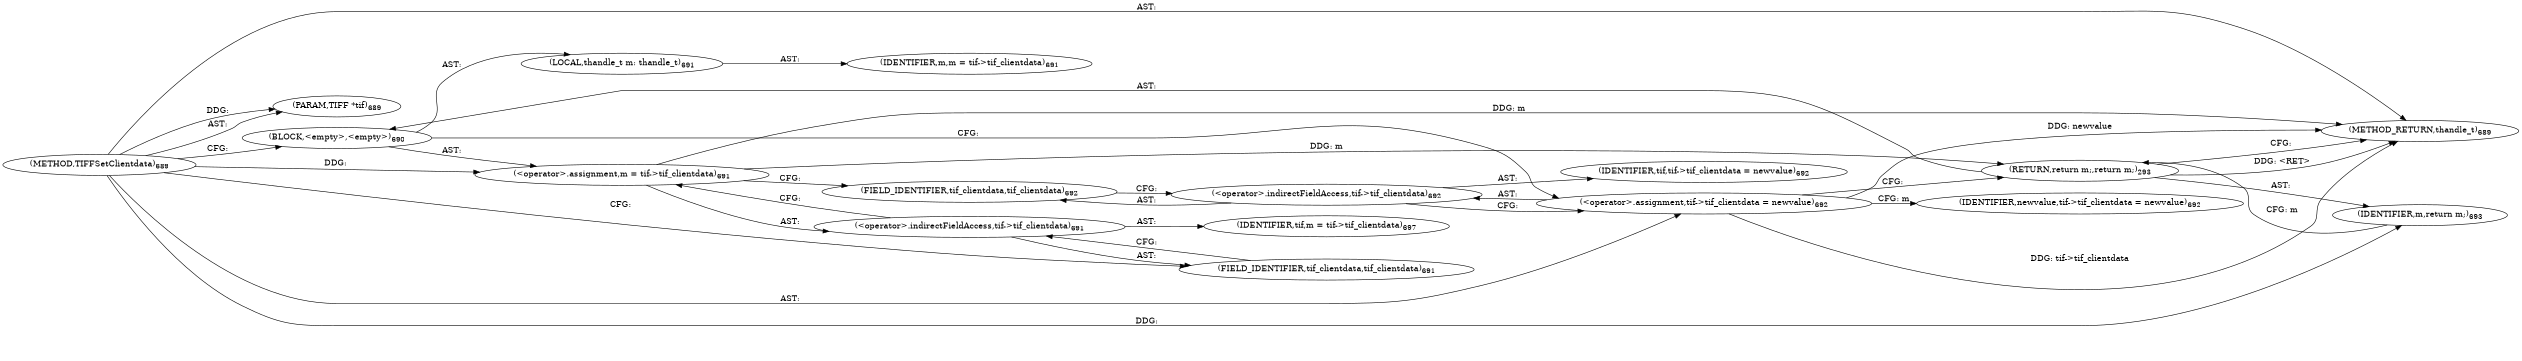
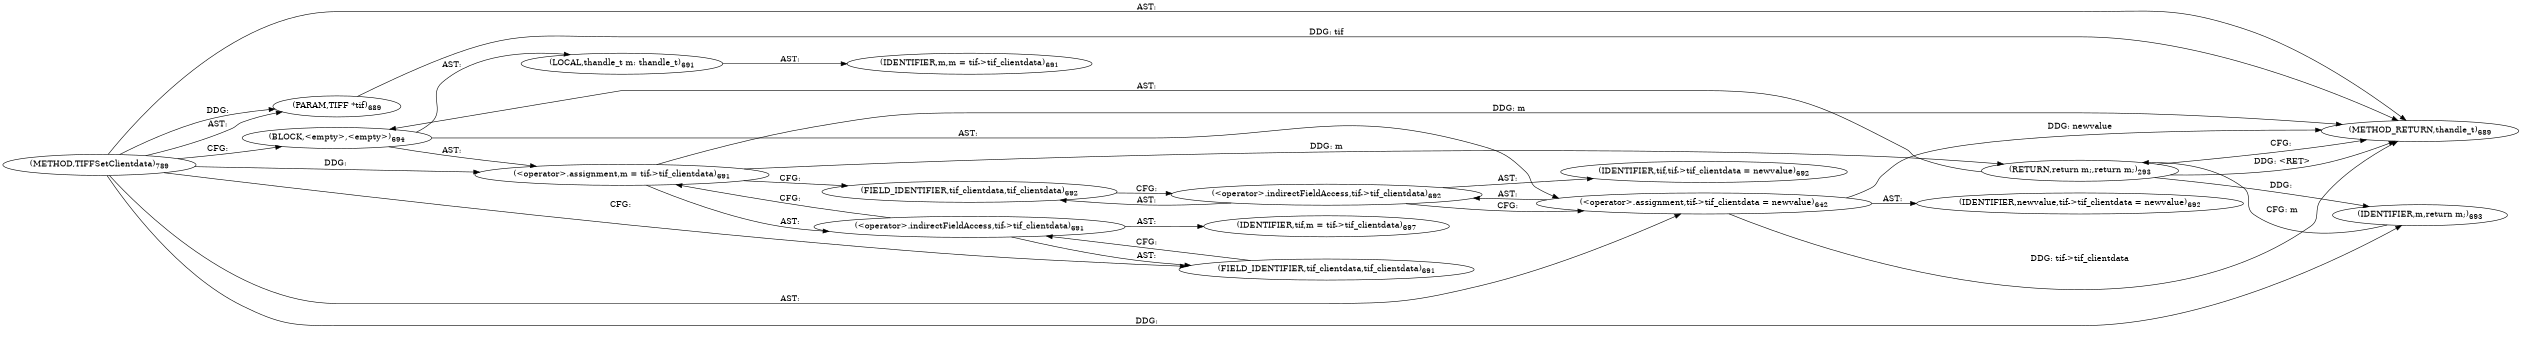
edge "(PARAM,TIFF *tif)" -> "(METHOD_RETURN,thandle_t)": added, label "DDG: tif"
edge "(BLOCK,<empty>,<empty>)" -> "(<operator>.assignment,tif->tif_clientdata = newvalue)": label "CFG: " -> "AST: "
node "(BLOCK,<empty>,<empty>)": text "690" -> "694"
node "(METHOD,TIFFSetClientdata)": text "689" -> "789"
edge "(<operator>.assignment,tif->tif_clientdata = newvalue)" -> "(RETURN,return m;,return m;)": removed, label "CFG:"
edge "(RETURN,return m;,return m;)" -> "(IDENTIFIER,m,return m;)": label "AST: " -> "DDG: "
edge "(<operator>.assignment,tif->tif_clientdata = newvalue)" -> "(IDENTIFIER,newvalue,tif->tif_clientdata = newvalue)": label "CFG: m" -> "AST: "
node "(<operator>.assignment,tif->tif_clientdata = newvalue)": text "692" -> "642"
